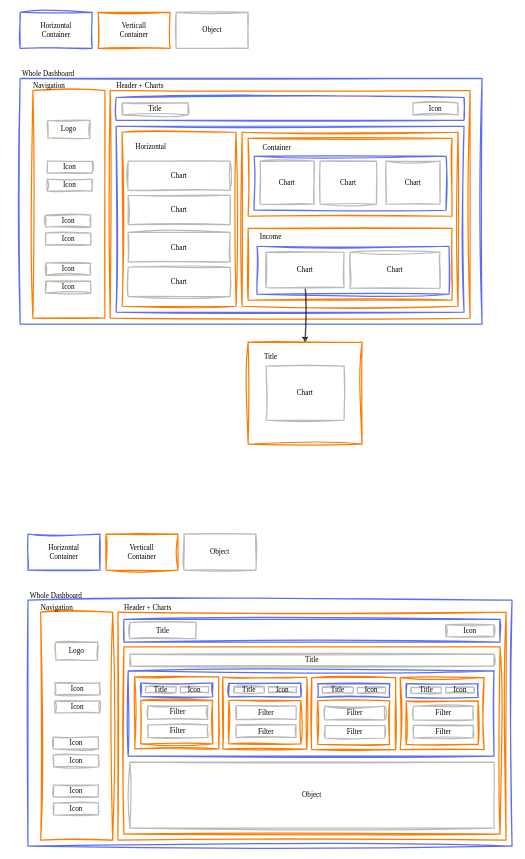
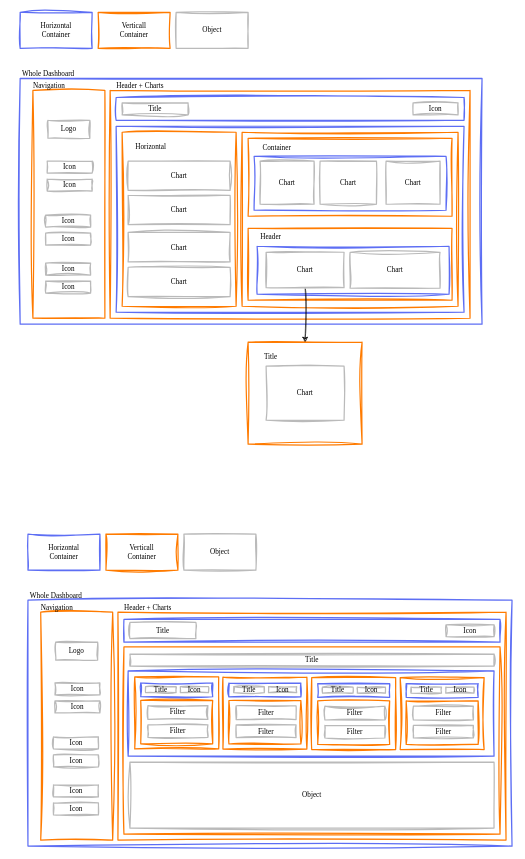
node "Income": label "Income" -> "Header"
